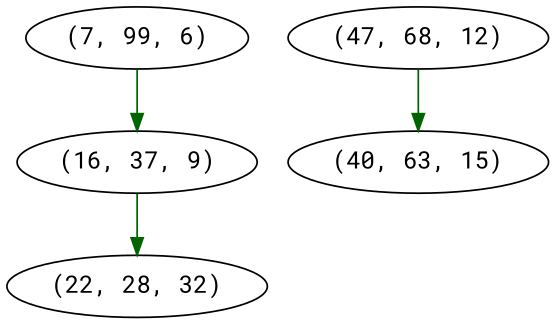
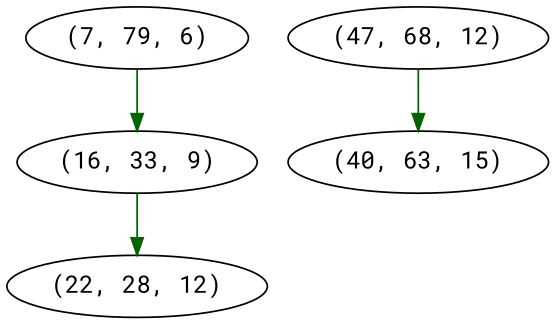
node "(7, 99, 6)": label "(7, 99, 6)" -> "(7, 79, 6)"
node "(16, 37, 9)": label "(16, 37, 9)" -> "(16, 33, 9)"
node "(22, 28, 32)": label "(22, 28, 32)" -> "(22, 28, 12)"
